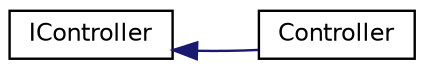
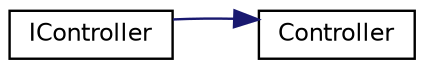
edge "Controller" -> "IController": reversed
